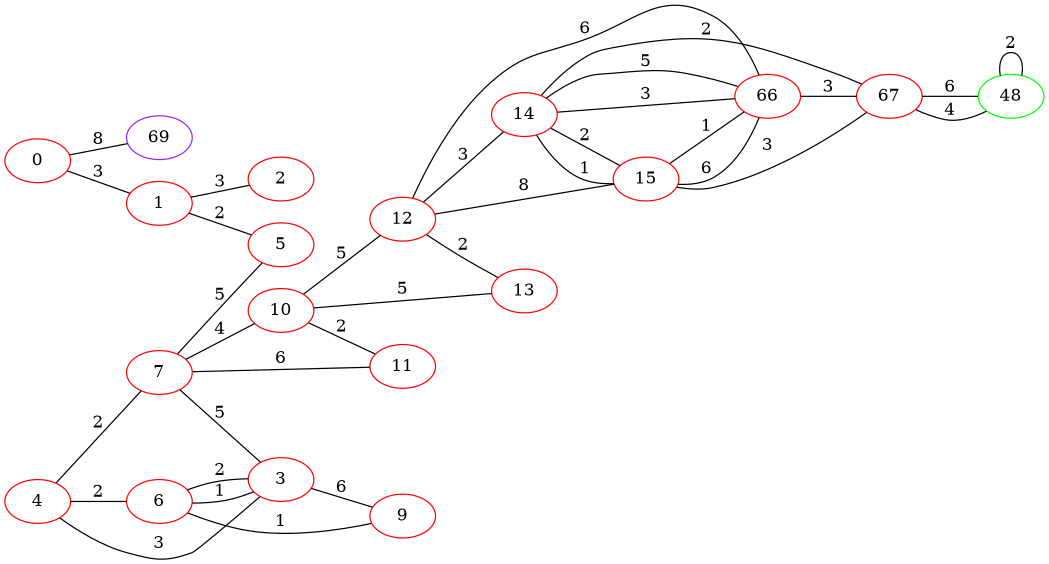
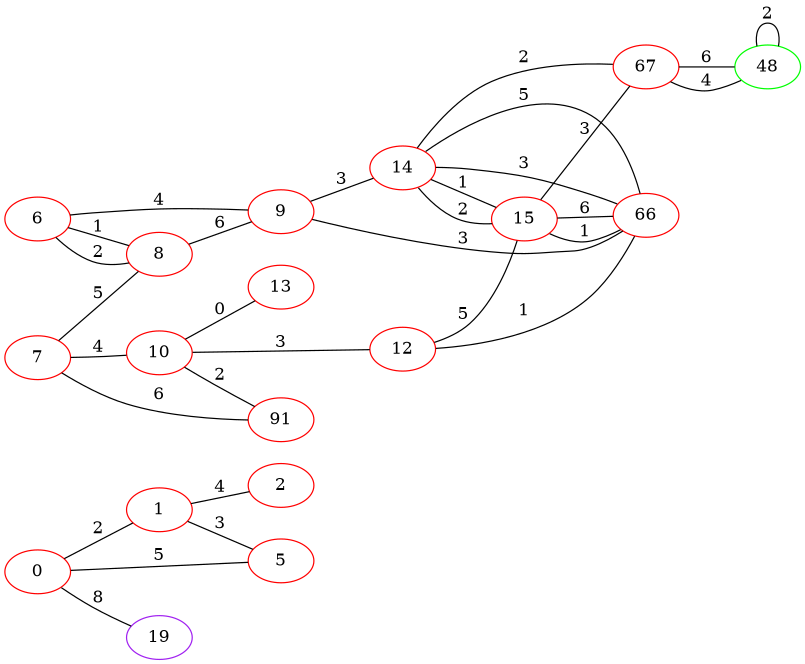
edge "66" -- "12": label "6" -> "1"
edge "66" -- "67": now "66" -- "9"
node "69": label "69" -> "19"
edge "14" -- "12": now "14" -- "9"
edge "0" -- "1": label "3" -> "2"
edge "2" -- "1": label "3" -> "4"
edge "15" -- "12": label "8" -> "5"
edge "1" -- "5": label "2" -> "3"
edge "12" -- "10": label "5" -> "3"
edge "12" -- "13": removed, label "2"
edge "13" -- "10": label "5" -> "0"
edge "5" -- "7": now "5" -- "0"
node "11": label "11" -> "91"
node "3": label "3" -> "8"
node "4": removed
edge "6" -- "9": label "1" -> "4"
